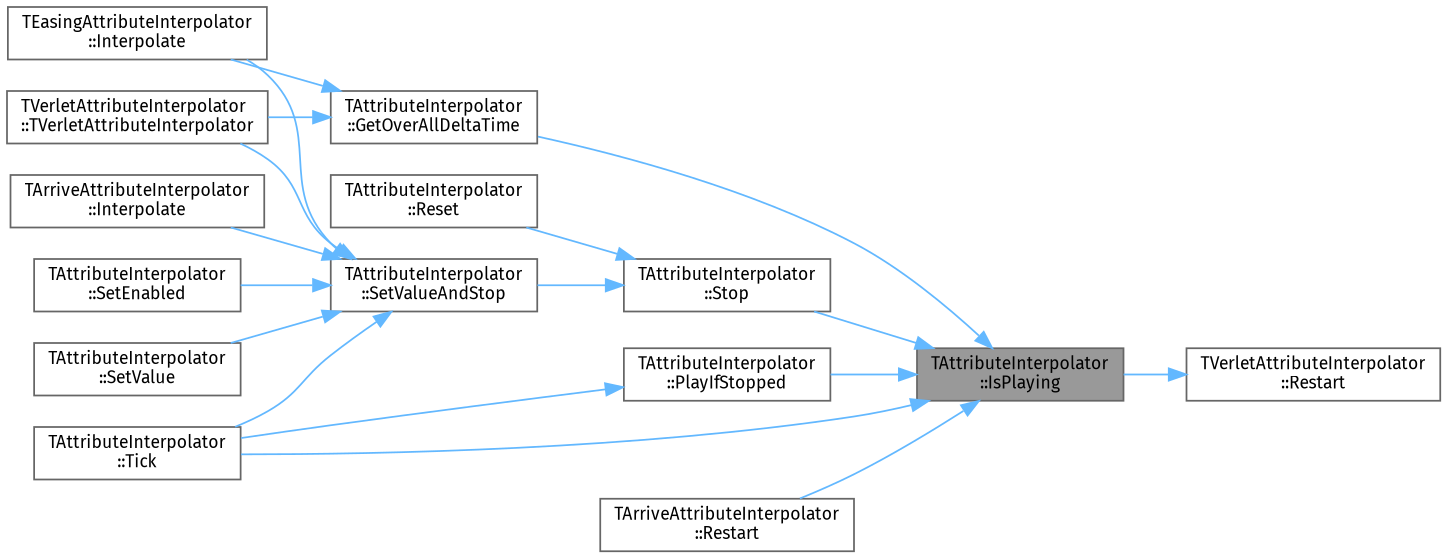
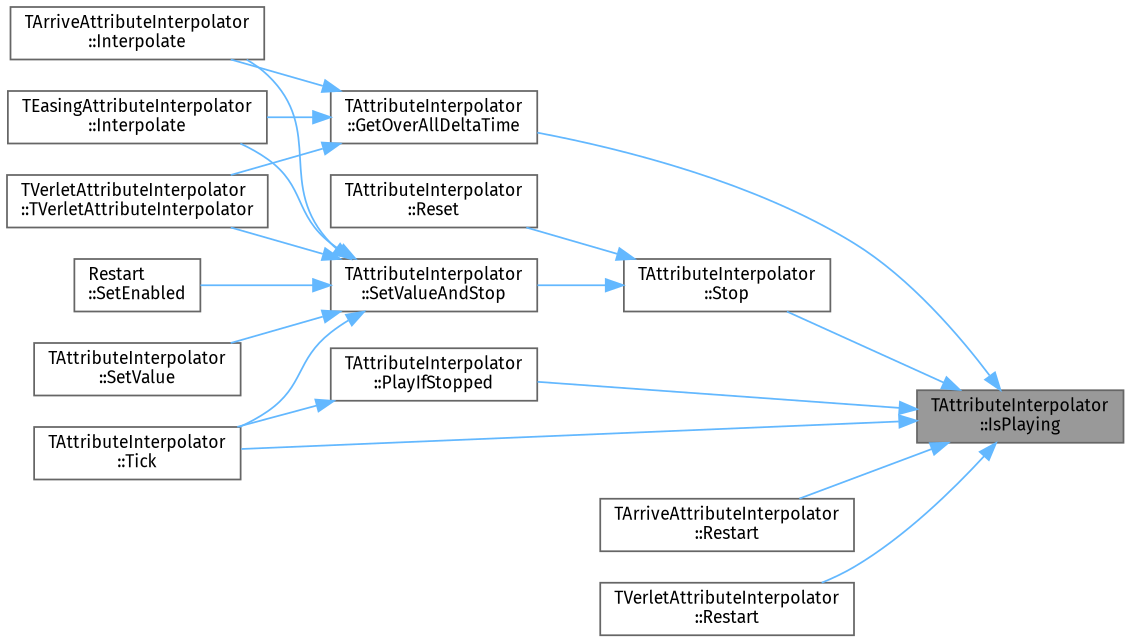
edge "TArriveAttributeInterpolator ::Interpolate" -> "TAttributeInterpolator ::GetOverAllDeltaTime": added
node "TAttributeInterpolator ::SetEnabled": label "TAttributeInterpolator ::SetEnabled" -> "Restart ::SetEnabled"
edge "TAttributeInterpolator ::IsPlaying" -> "TVerletAttributeInterpolator ::Restart": reversed
